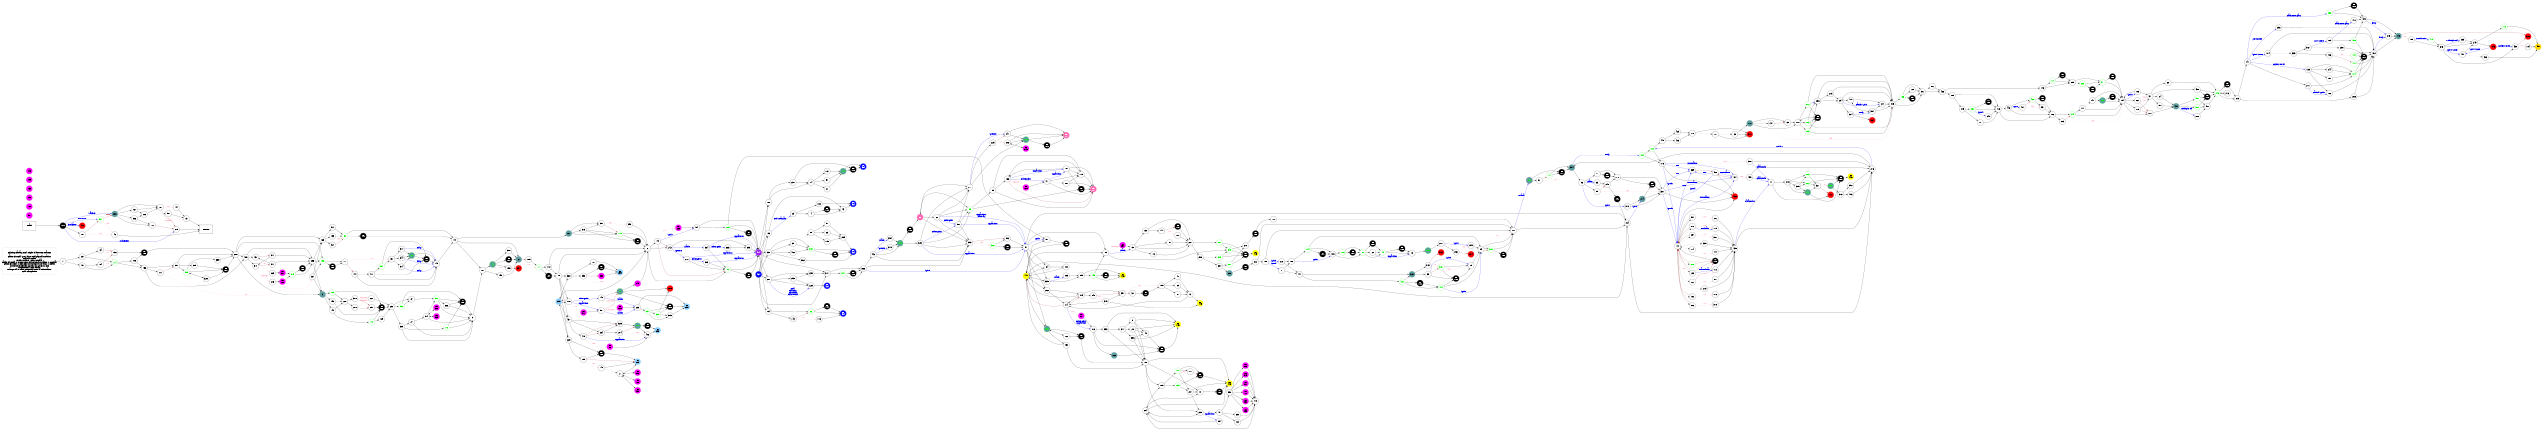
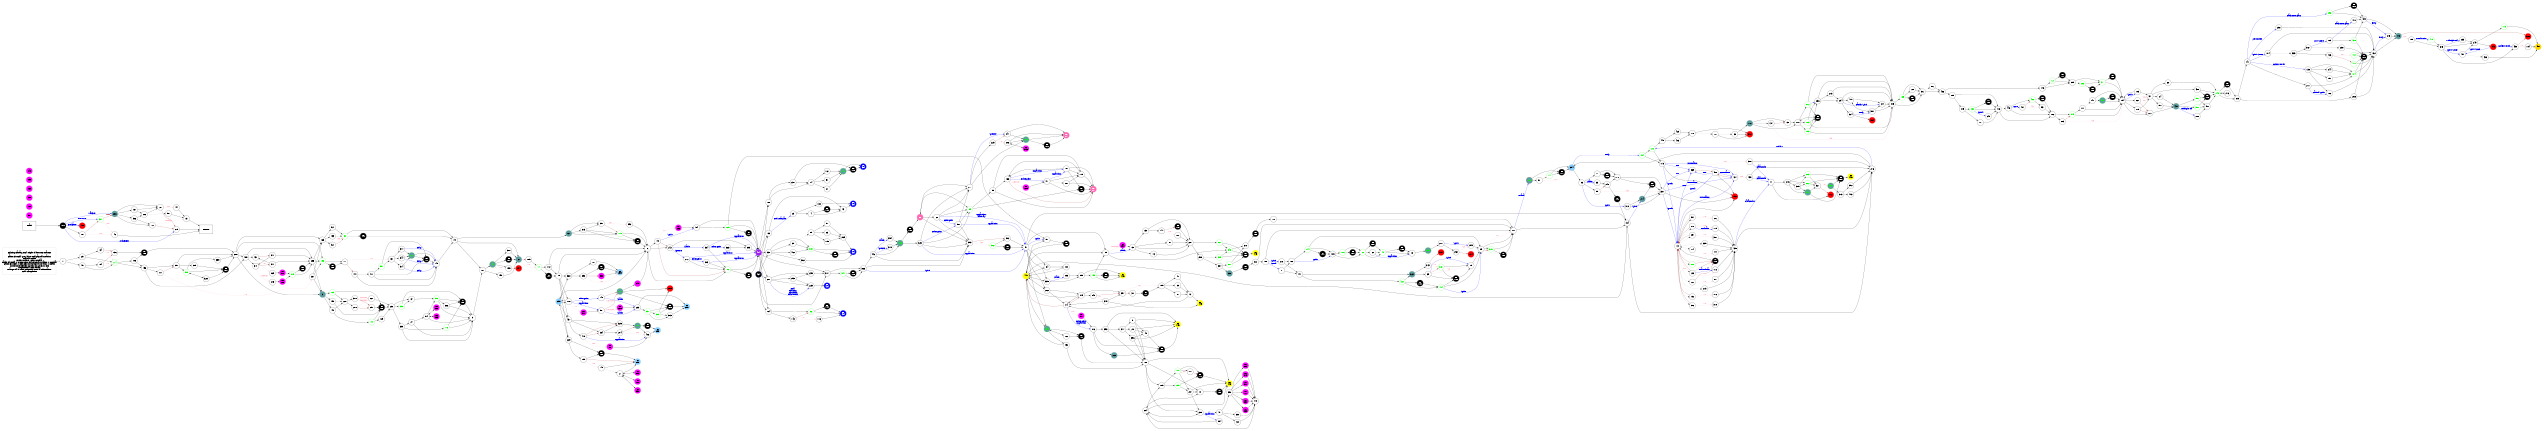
node "394": fillcolor cadetblue -> skyblue1
node "434": fillcolor blue -> black
